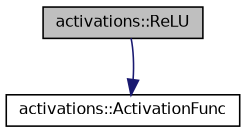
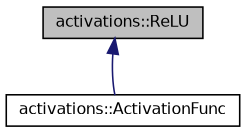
edge "activations::ReLU" -> "activations::ActivationFunc": reversed
